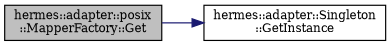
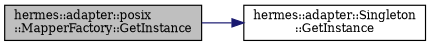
node "hermes::adapter::posix ::MapperFactory::Get": label "hermes::adapter::posix ::MapperFactory::Get" -> "hermes::adapter::posix ::MapperFactory::GetInstance"
